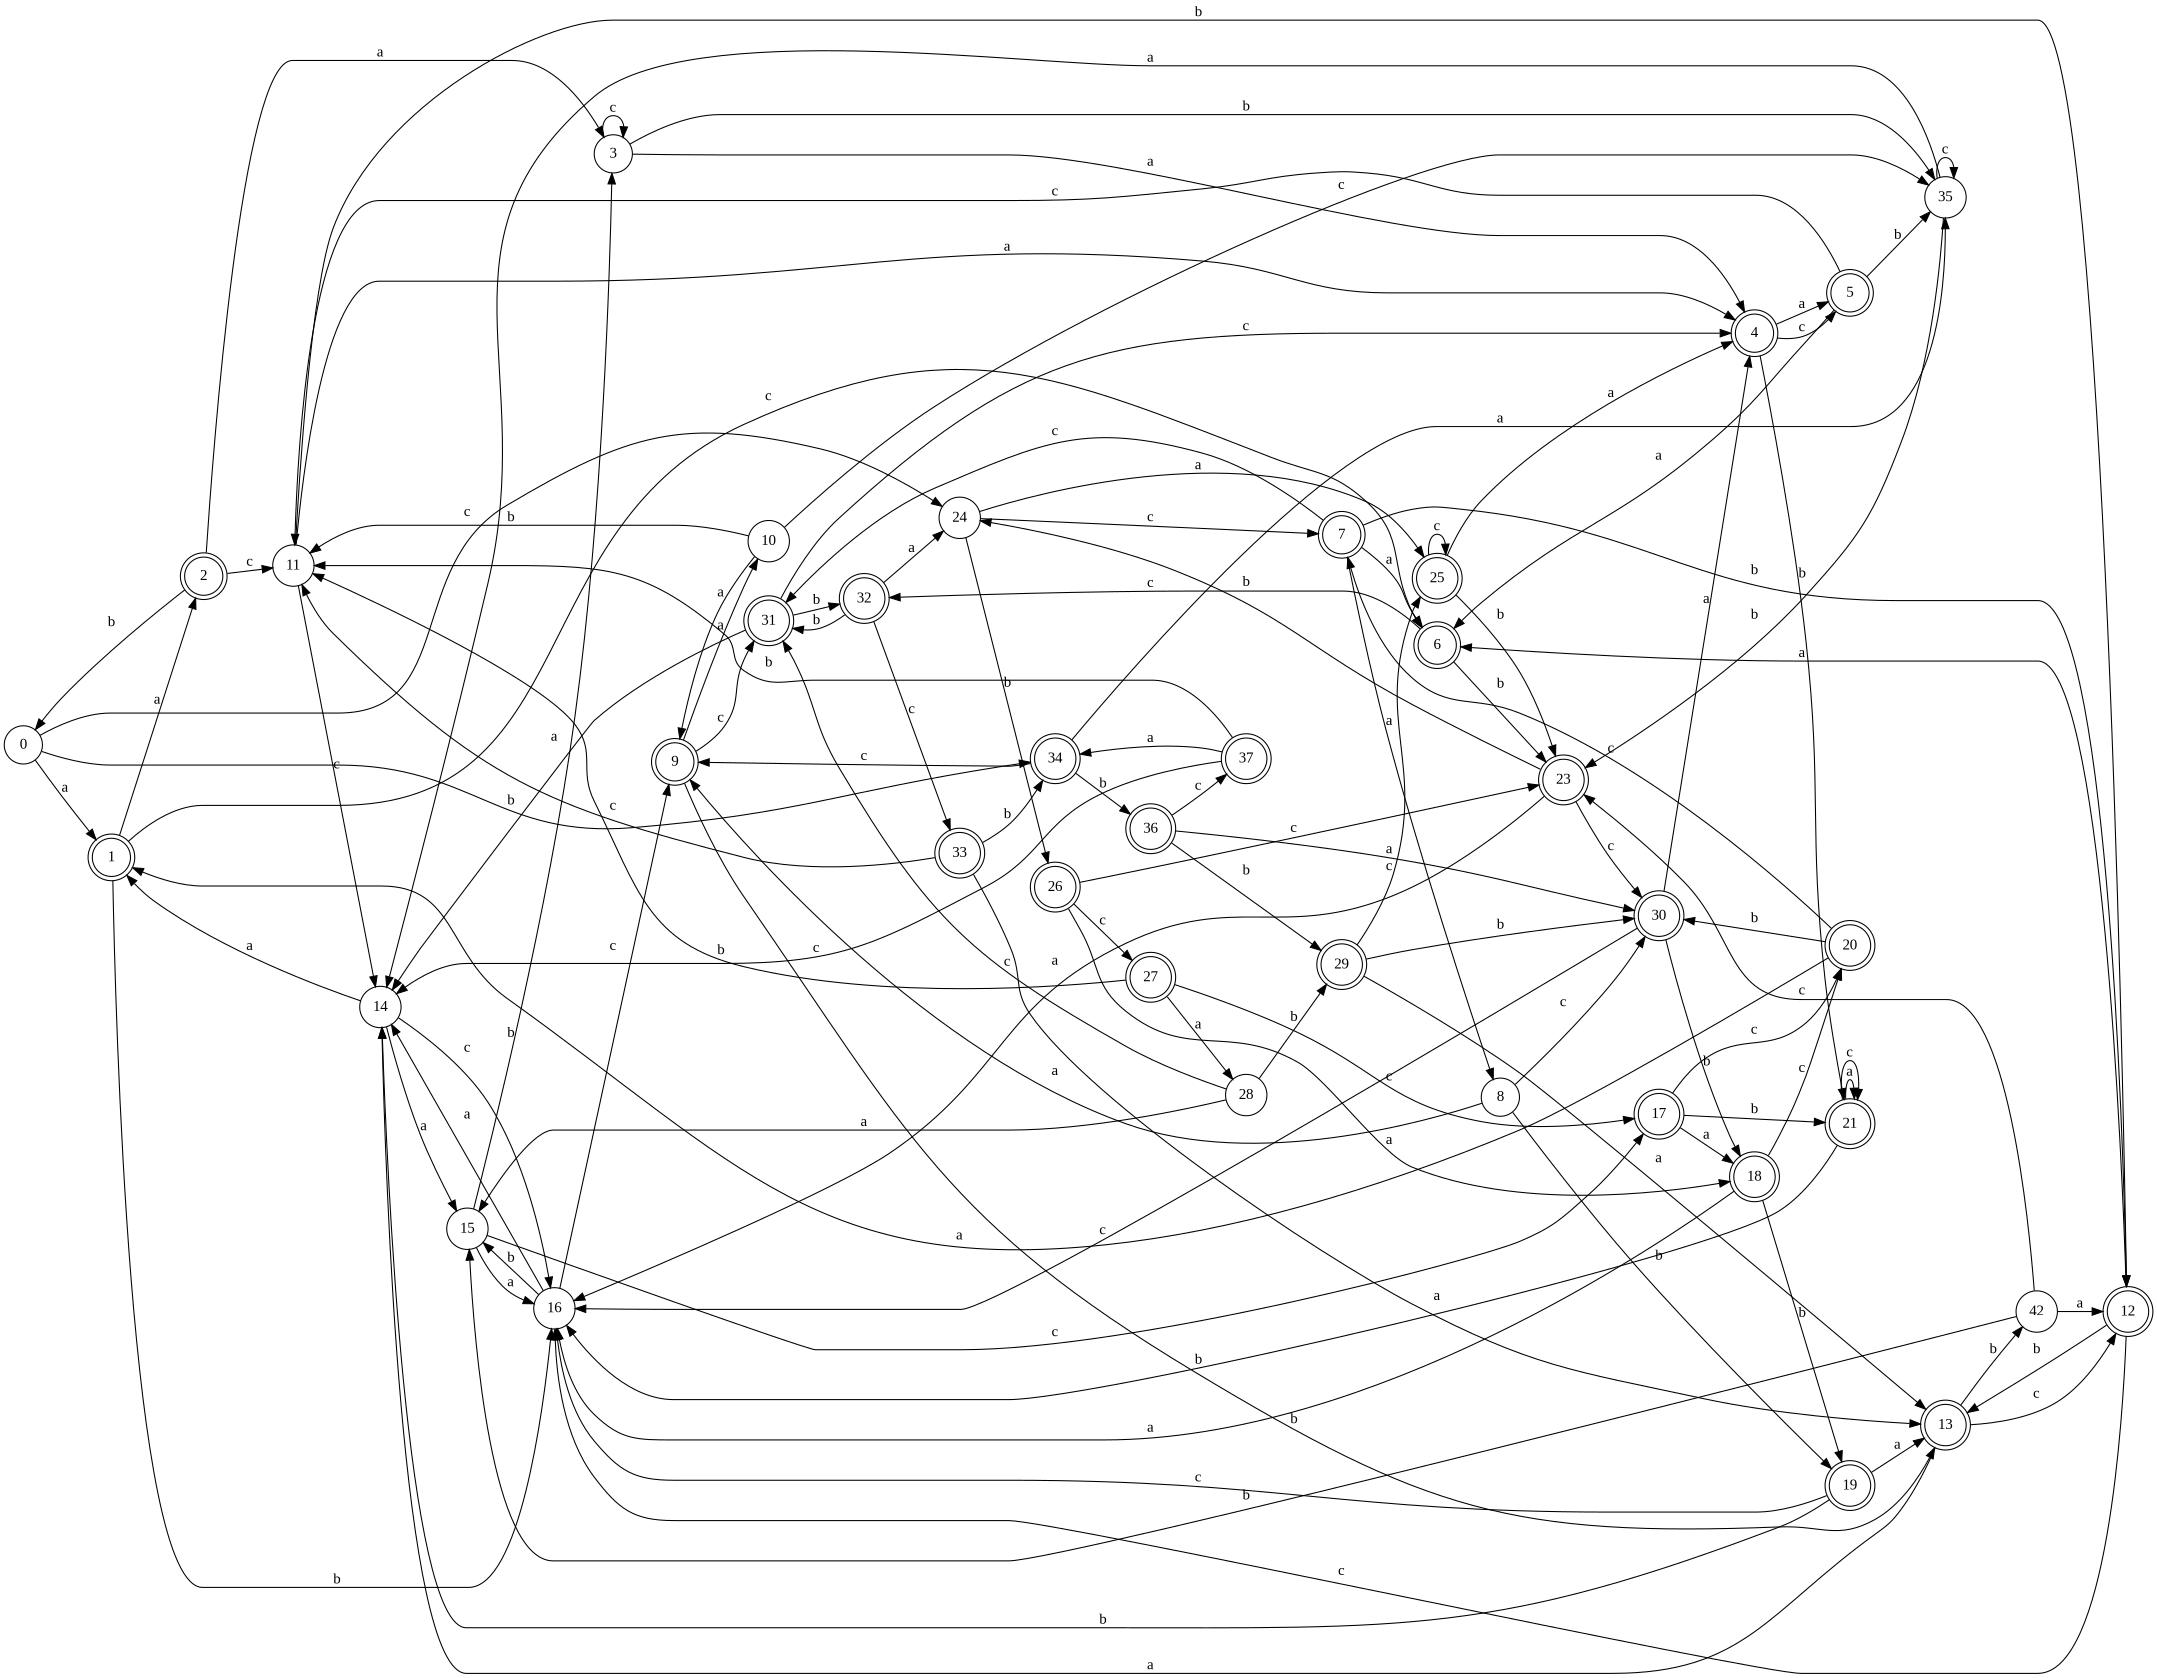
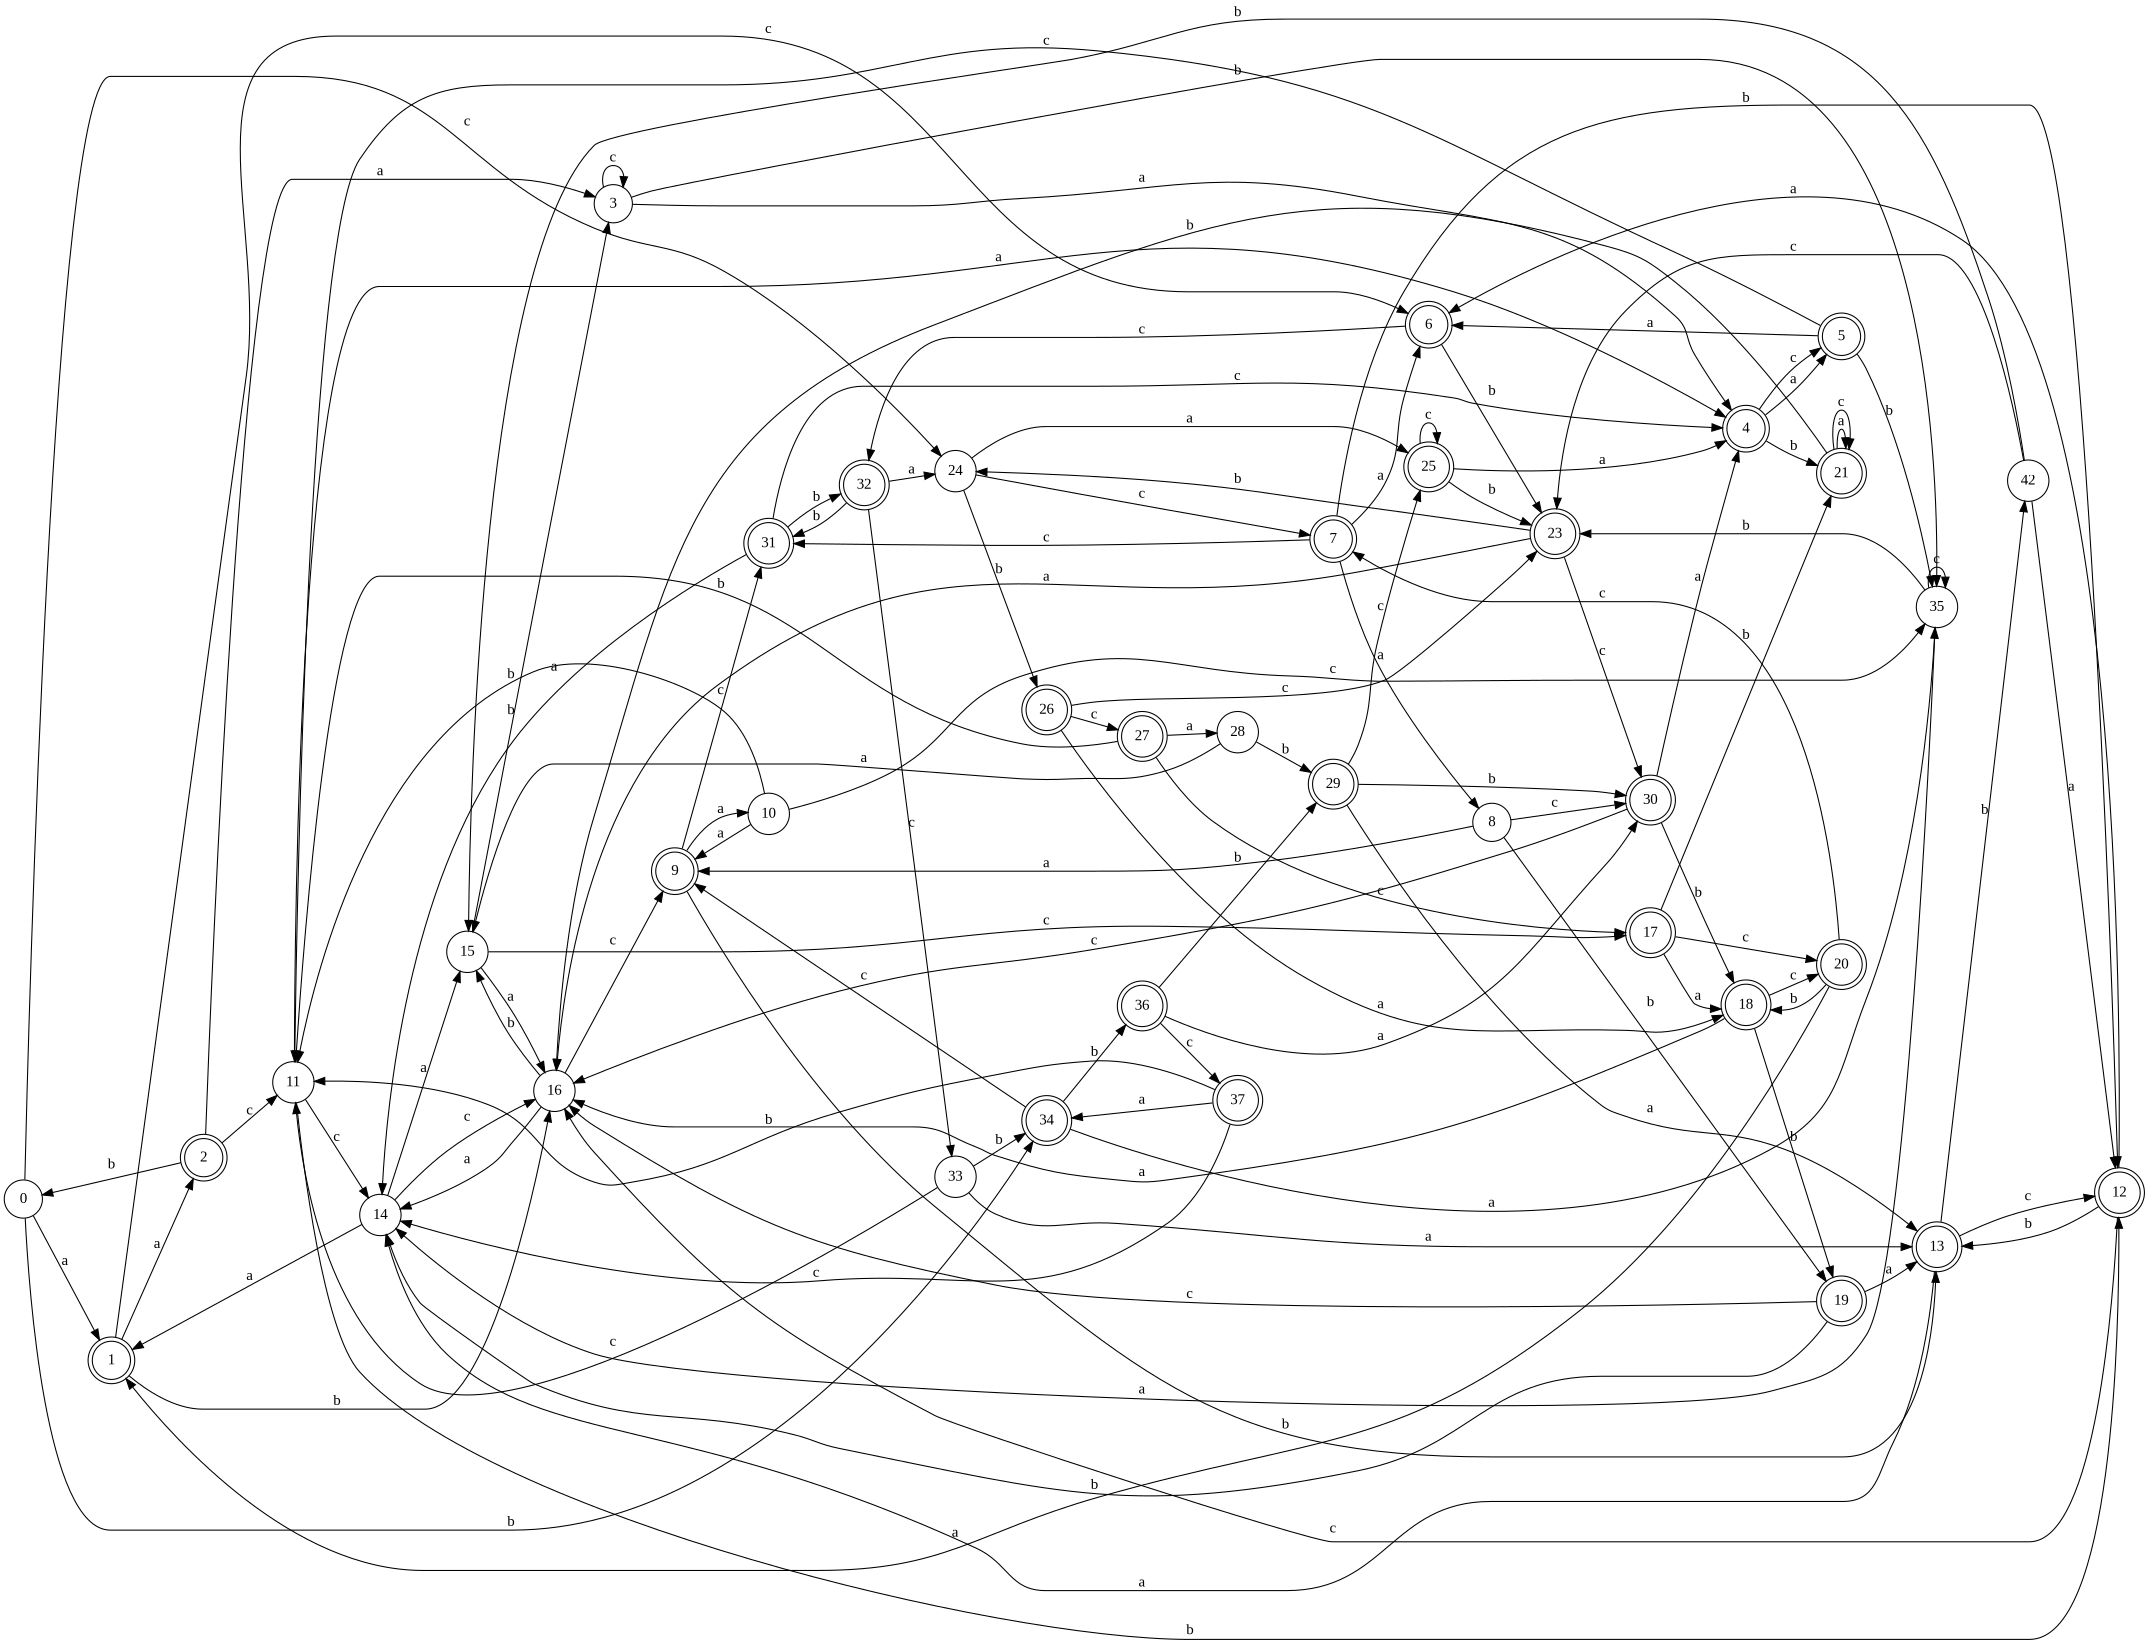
node "33": shape doublecircle -> circle
edge "28" -> "31": removed, label "c"
edge "20" -> "30": now "20" -> "18"
